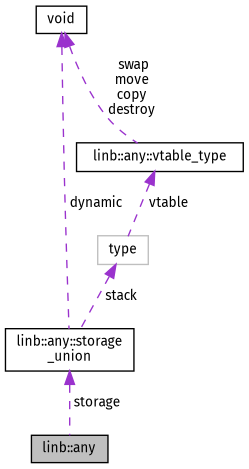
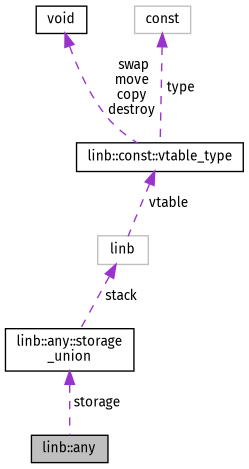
node "const": added
node "linb::any::vtable_type": label "linb::any::vtable_type" -> "linb::const::vtable_type"
edge "linb::any::storage _union" -> "void": removed, label "dynamic"
node "type": label "type" -> "linb"
